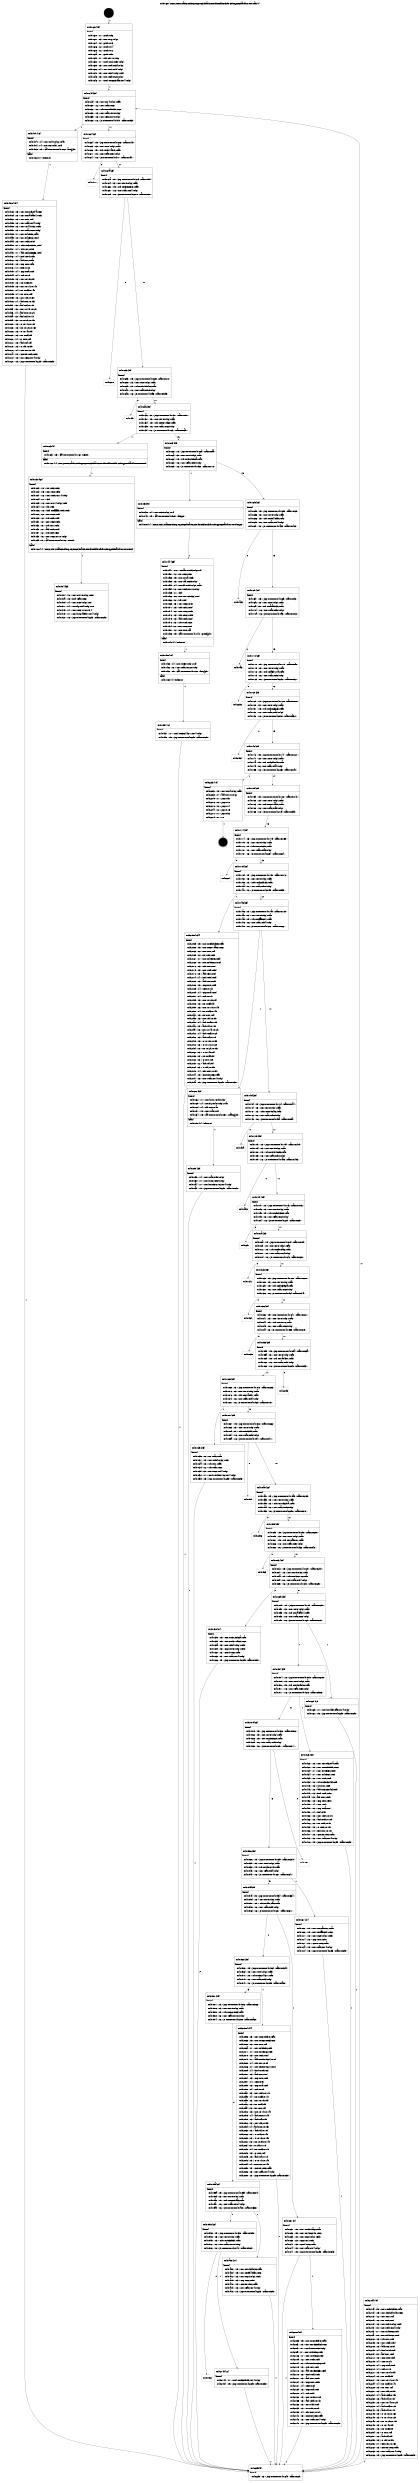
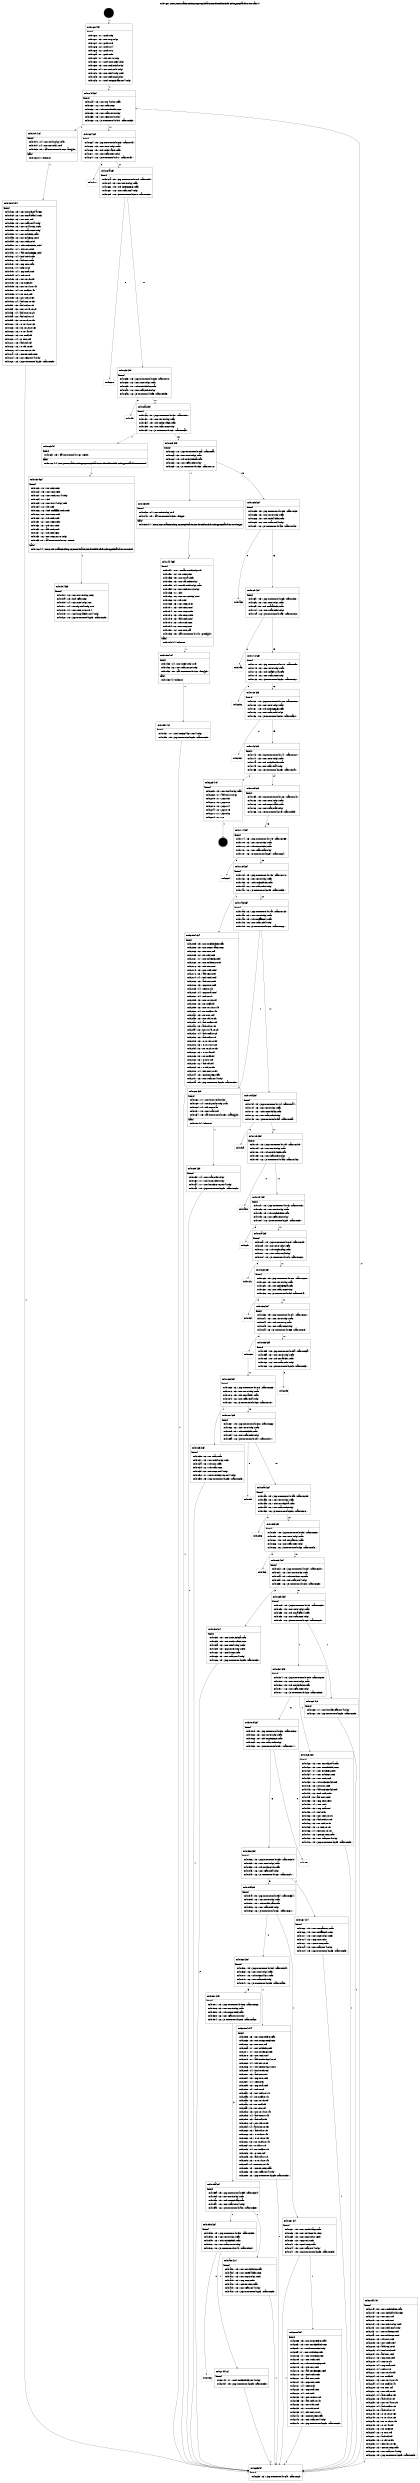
edge "0x401855 [25]" -> "0x40186e [25]": now "0x401e39" -> "0x40186e [25]"
